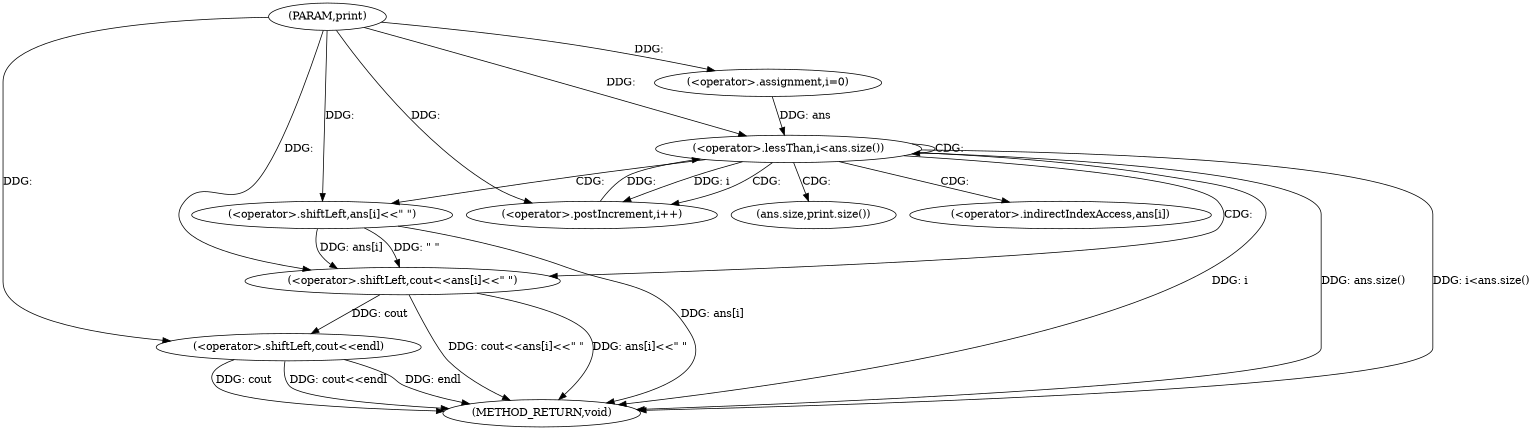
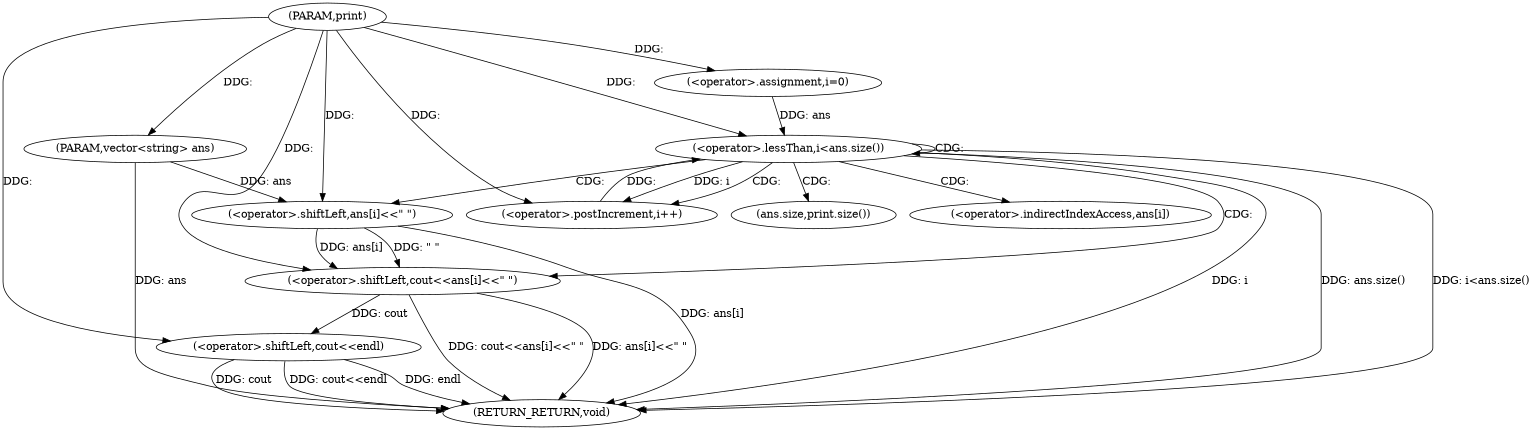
node "(PARAM,vector<string> ans)": added
node "(METHOD_RETURN,void)": label "(METHOD_RETURN,void)" -> "(RETURN_RETURN,void)"
